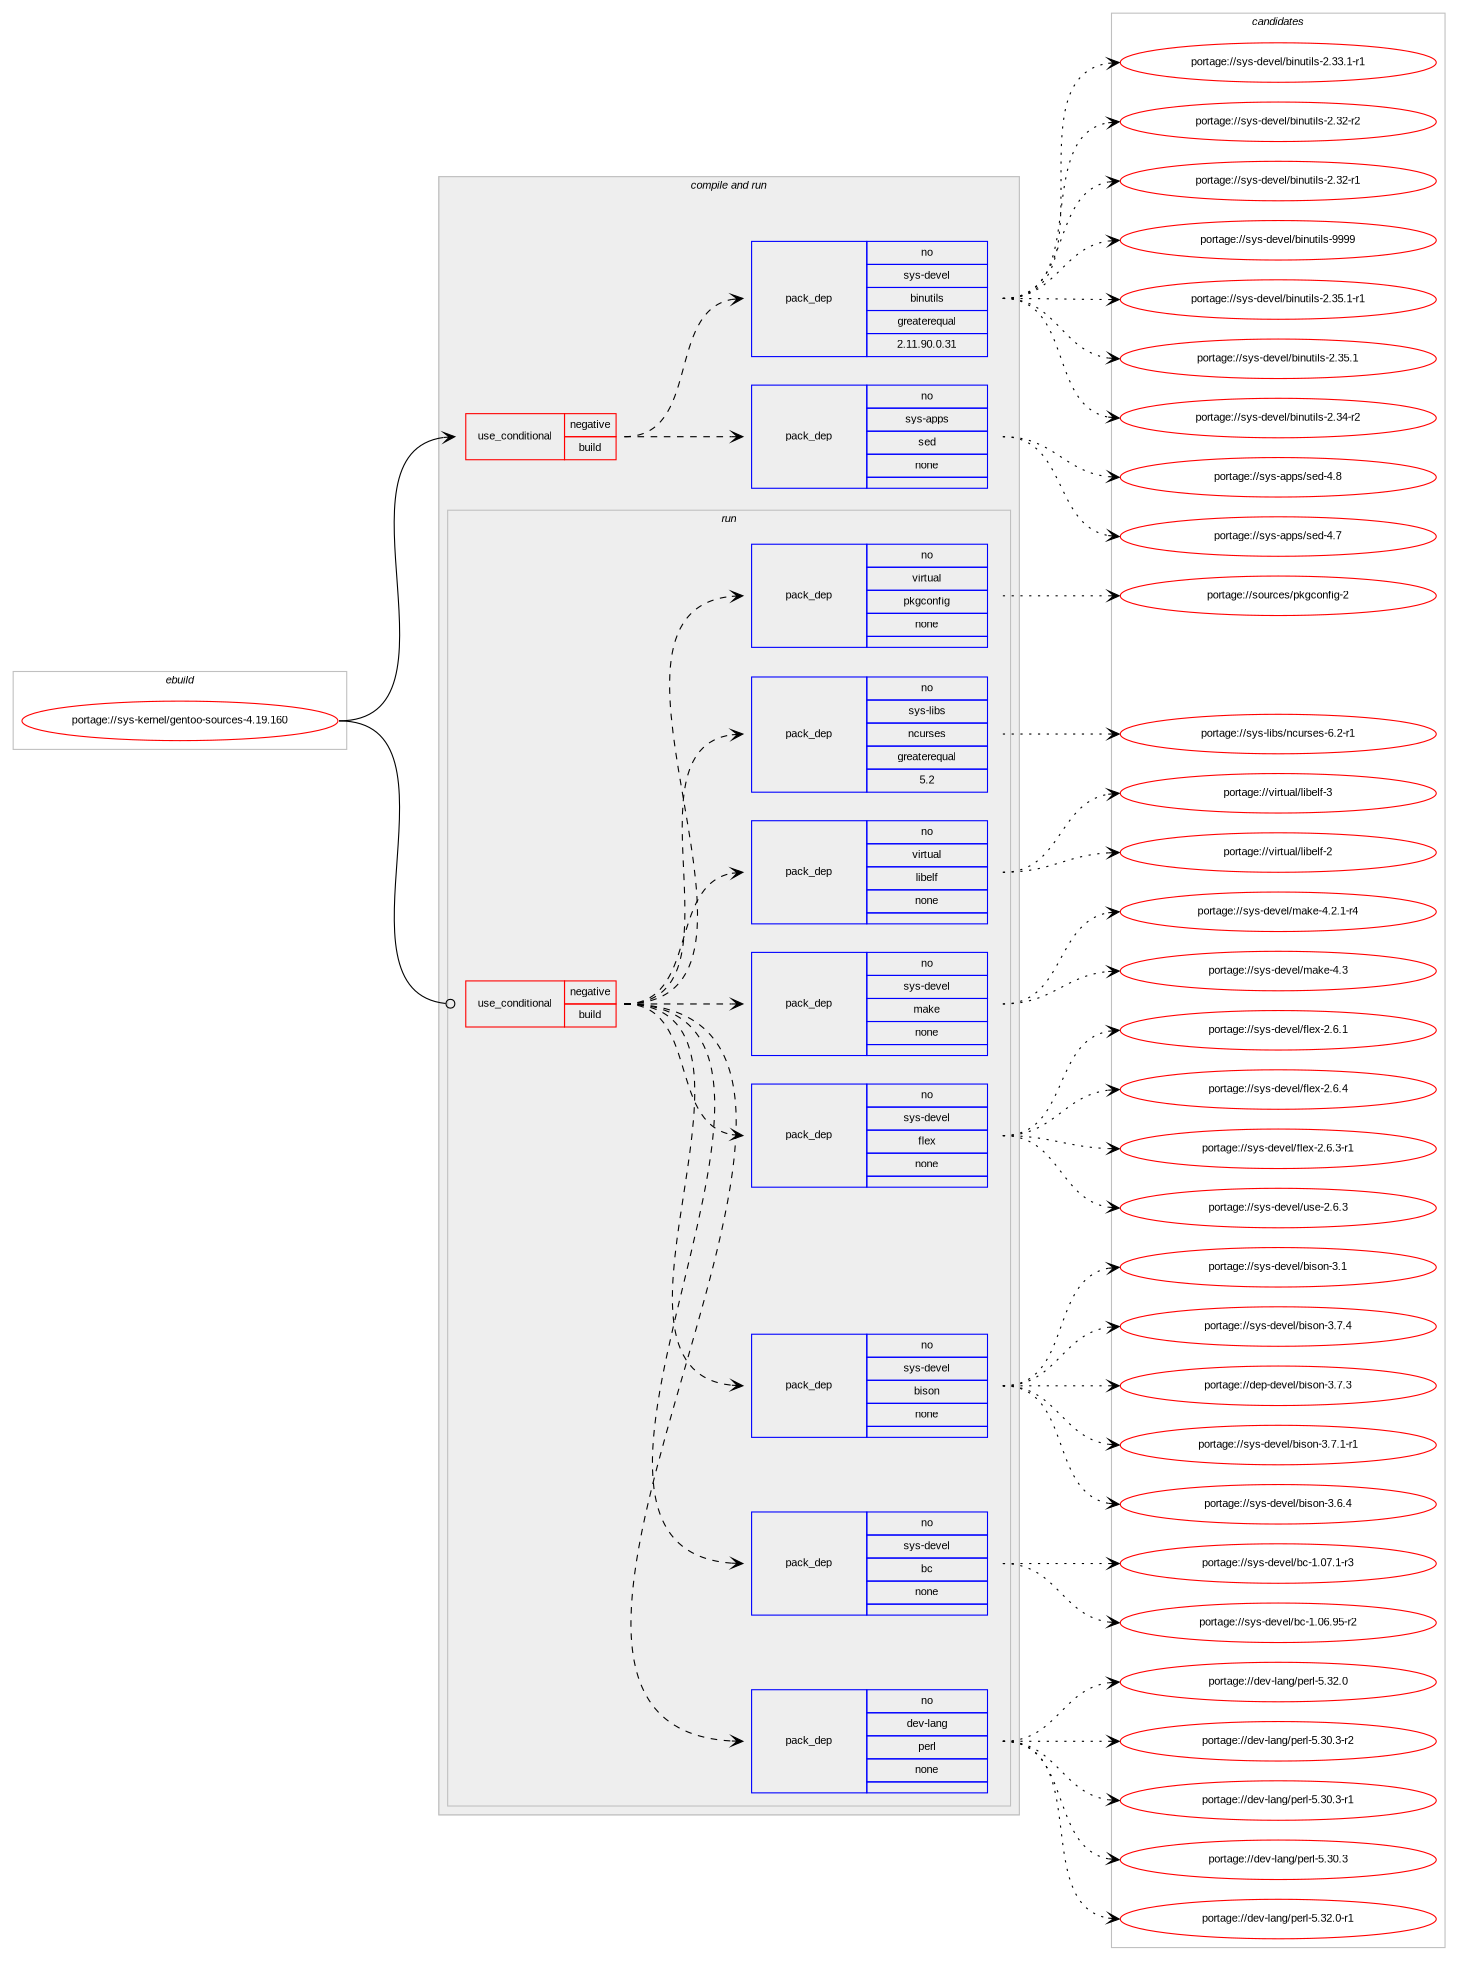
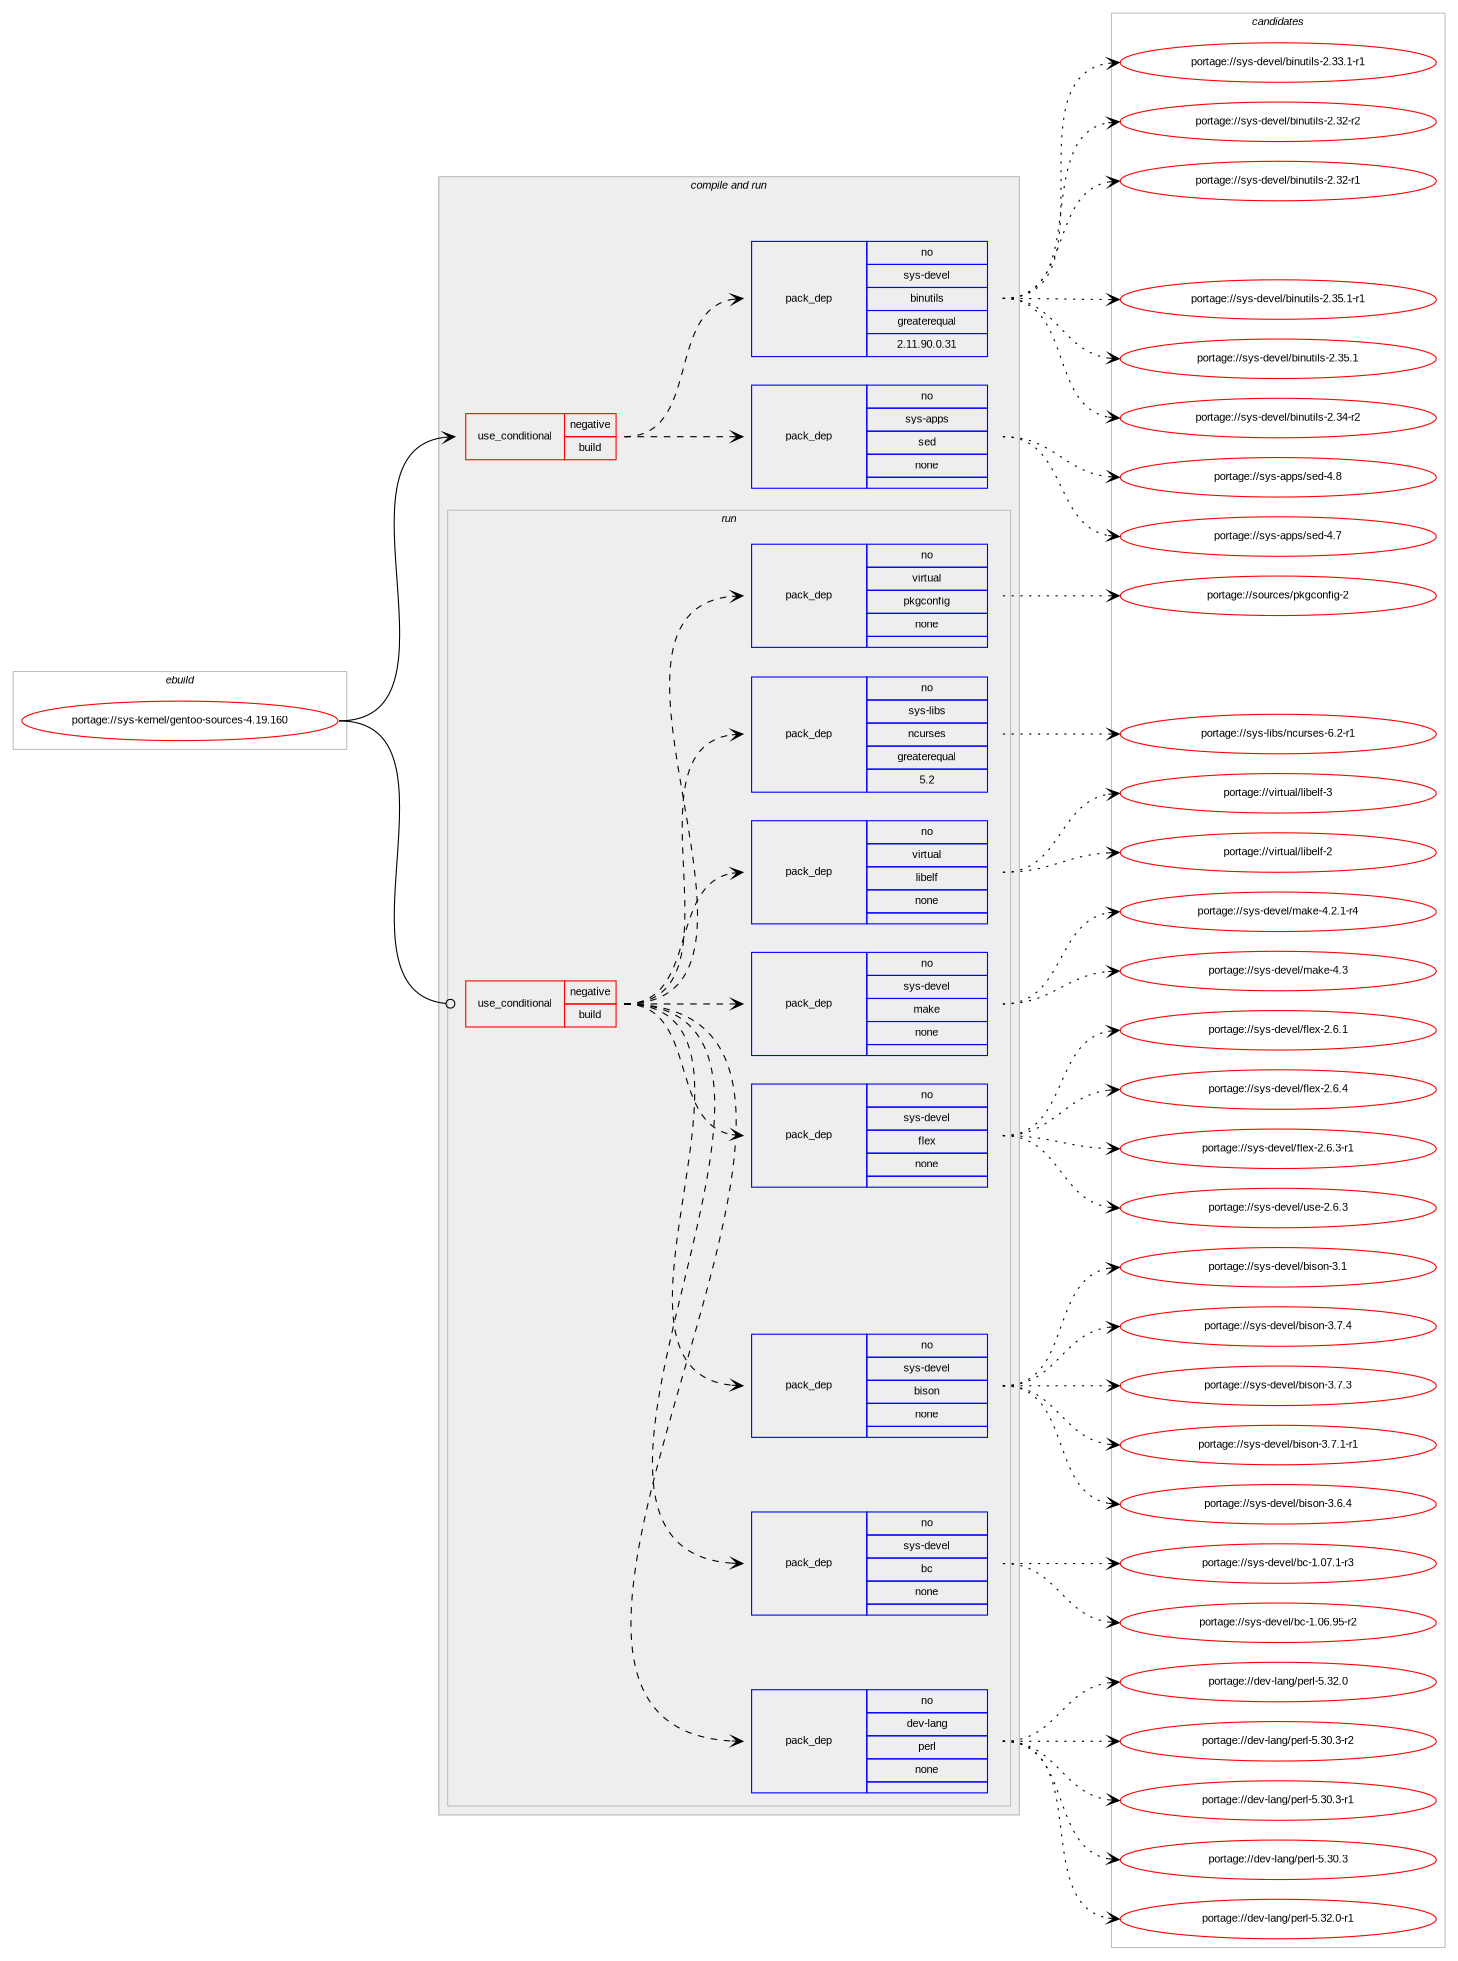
node "portage://sys-devel/binutils-9999": removed
node "portage://dep-devel/bison-3.7.3": label "portage://dep-devel/bison-3.7.3" -> "portage://sys-devel/bison-3.7.3"
